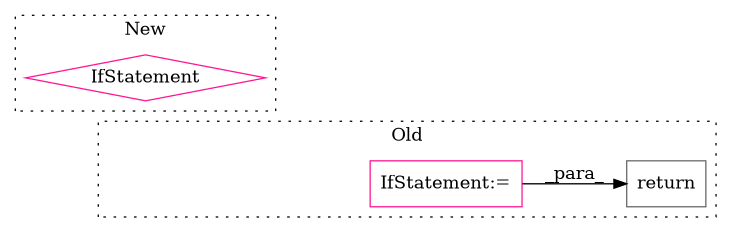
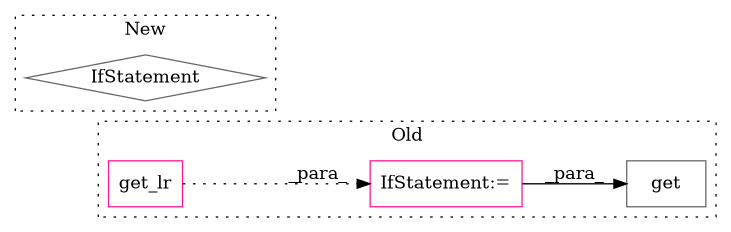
node "IfStatement": color deeppink -> gray40
node "get_lr": added
node "return": label "return" -> "get"
